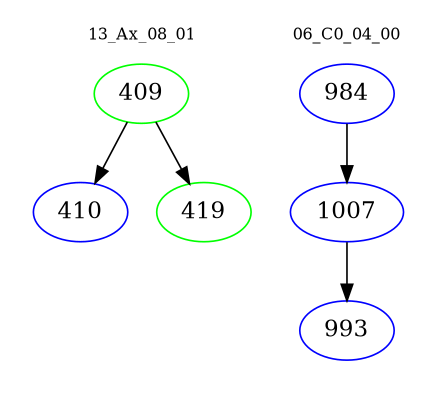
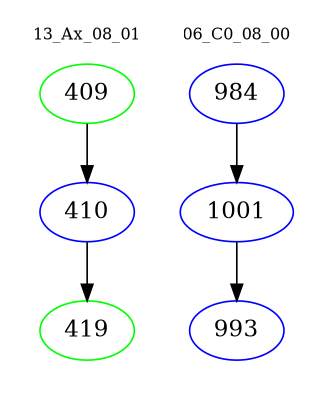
cluster "06_C0_04_00": label "06_C0_04_00" -> "06_C0_08_00"
edge "409" -> "419": now "410" -> "419"
node "1007": label "1007" -> "1001"
